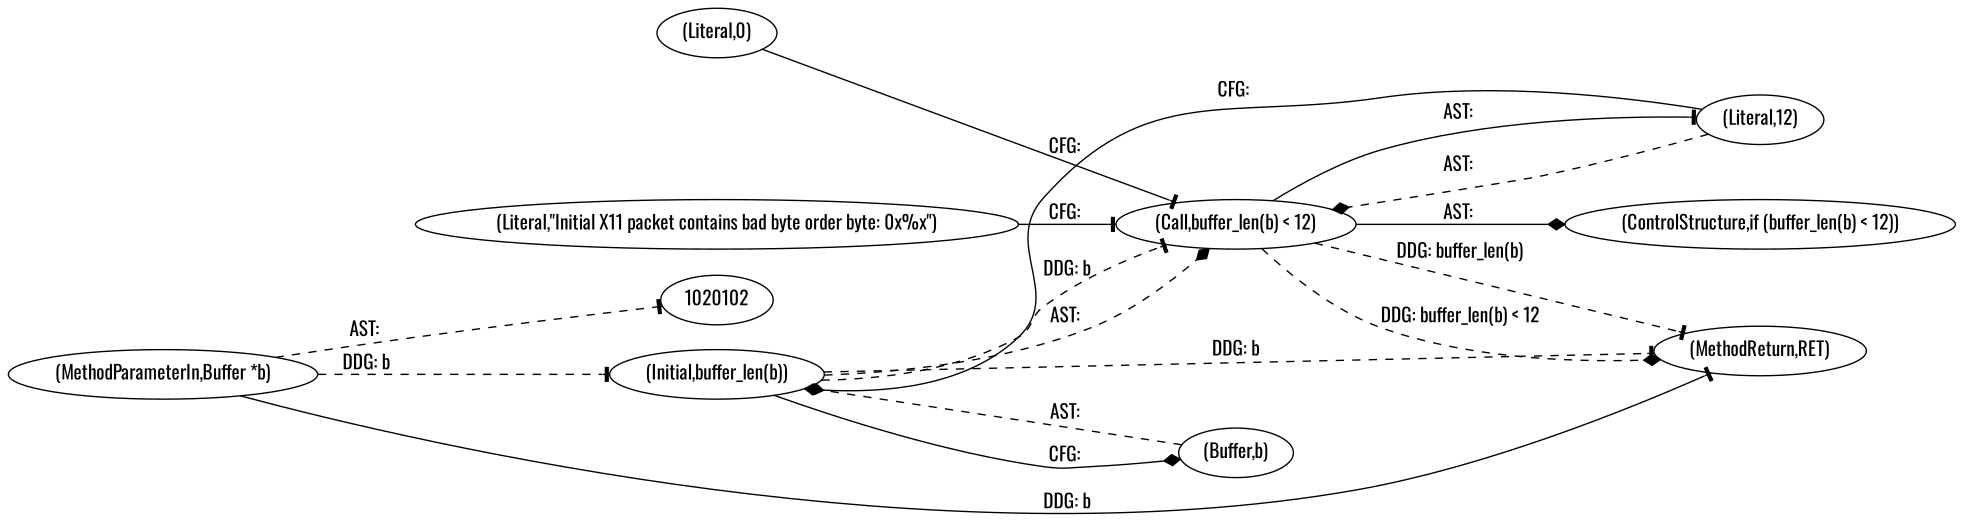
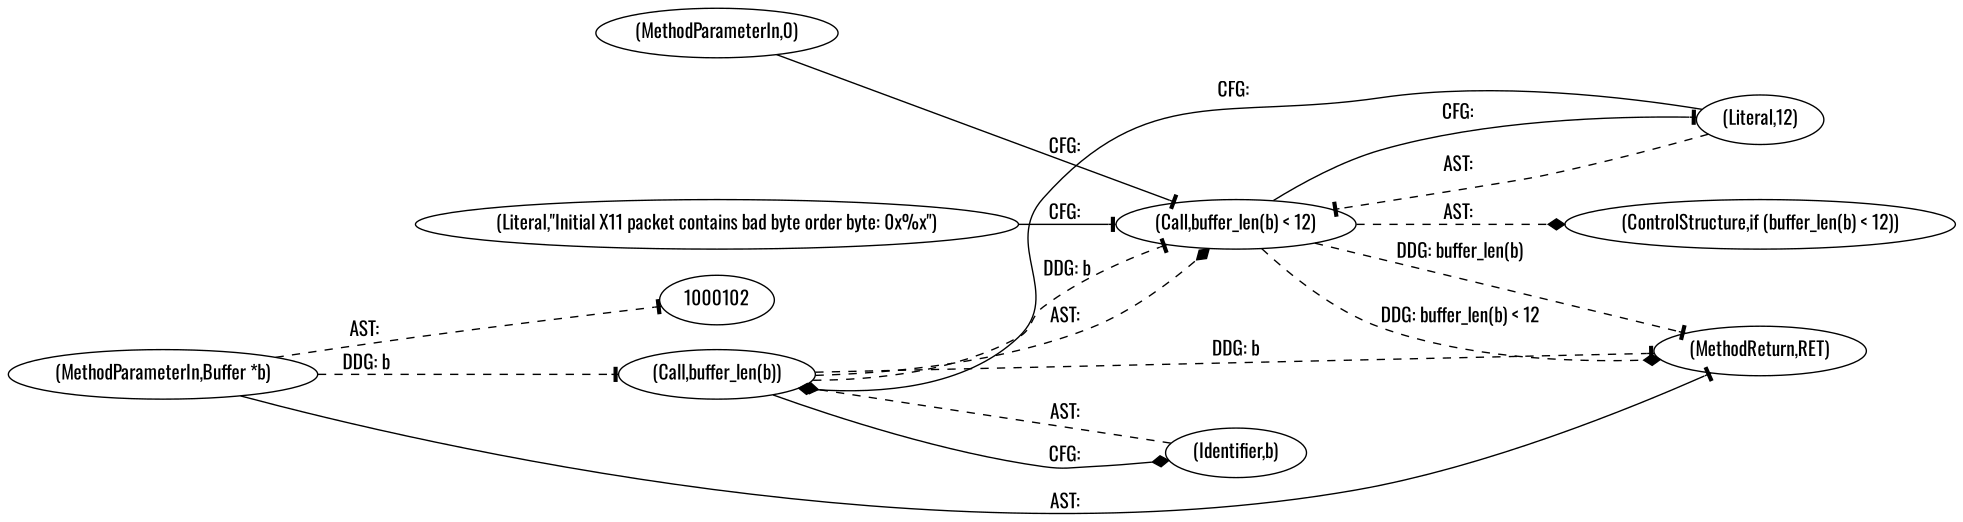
node "(Literal,0)": label "(Literal,0)" -> "(MethodParameterIn,0)"
edge "(Call,buffer_len(b) < 12)" -> "(Literal,12)": label "AST: " -> "CFG: "
edge "(Literal,12)" -> "(Call,buffer_len(b) < 12)": arrowhead diamond -> tee
edge "(Call,buffer_len(b) < 12)" -> "(ControlStructure,if (buffer_len(b) < 12))": style solid -> dashed
node "1020102": label "1020102" -> "1000102"
node "(Initial,buffer_len(b))": label "(Initial,buffer_len(b))" -> "(Call,buffer_len(b))"
node "(Buffer,b)": label "(Buffer,b)" -> "(Identifier,b)"
edge "(MethodParameterIn,Buffer *b)" -> "(MethodReturn,RET)": label "DDG: b" -> "AST: "
